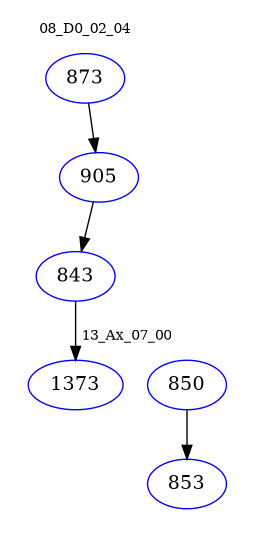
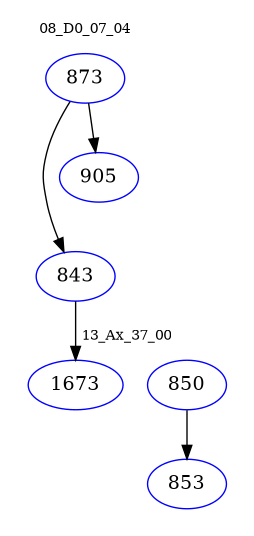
cluster "08_D0_02_04": label "08_D0_02_04" -> "08_D0_07_04"
edge "905" -> "843": now "873" -> "843"
cluster "13_Ax_07_00": label "13_Ax_07_00" -> "13_Ax_37_00"
node "1373": label "1373" -> "1673"
